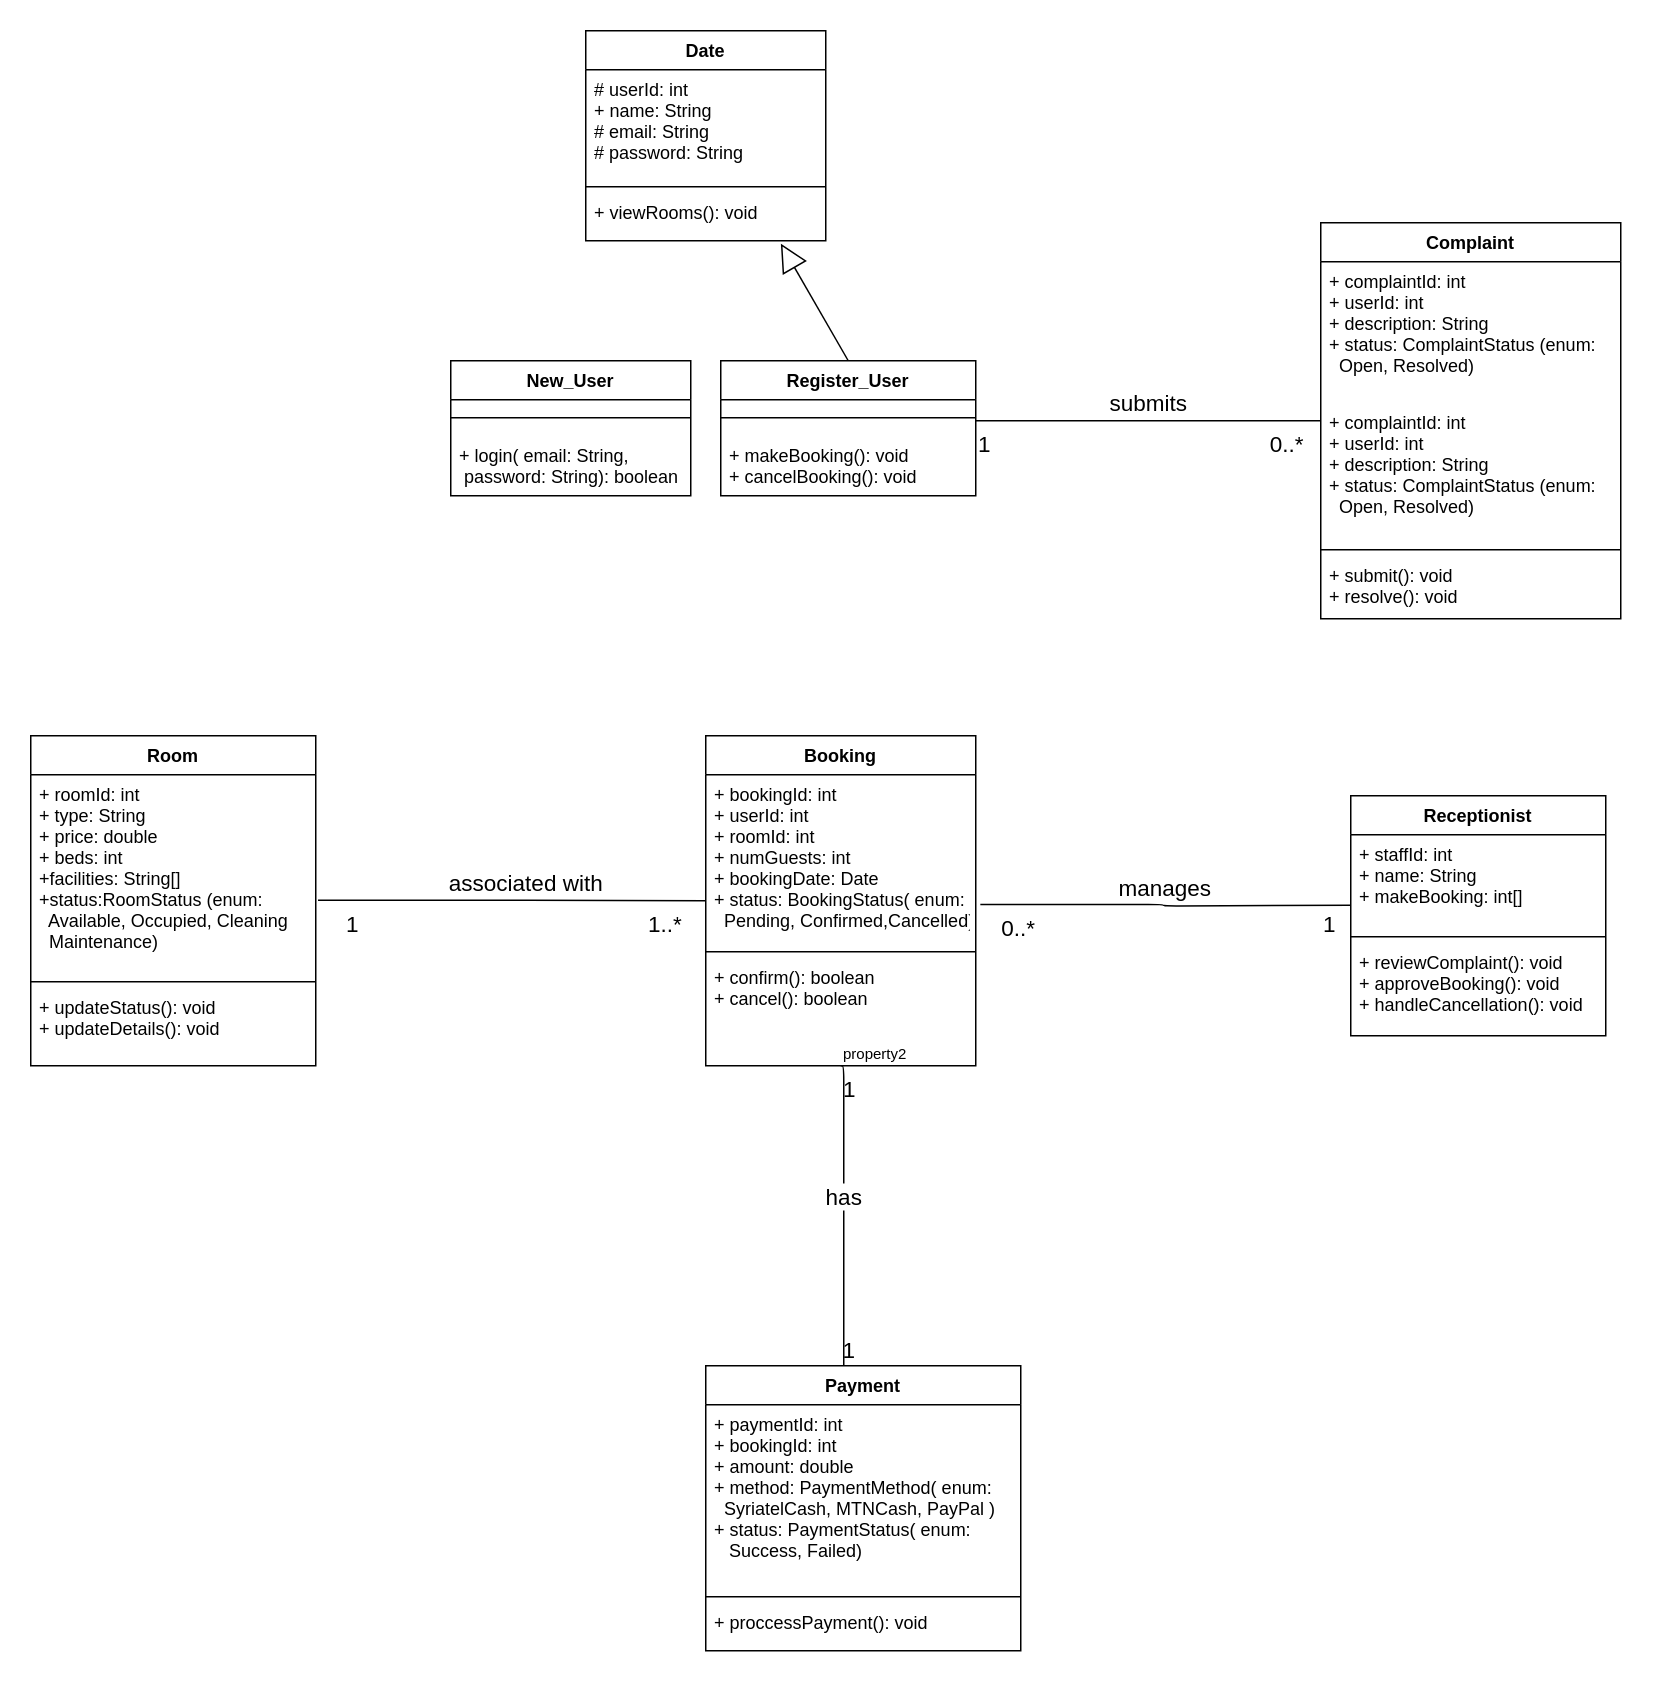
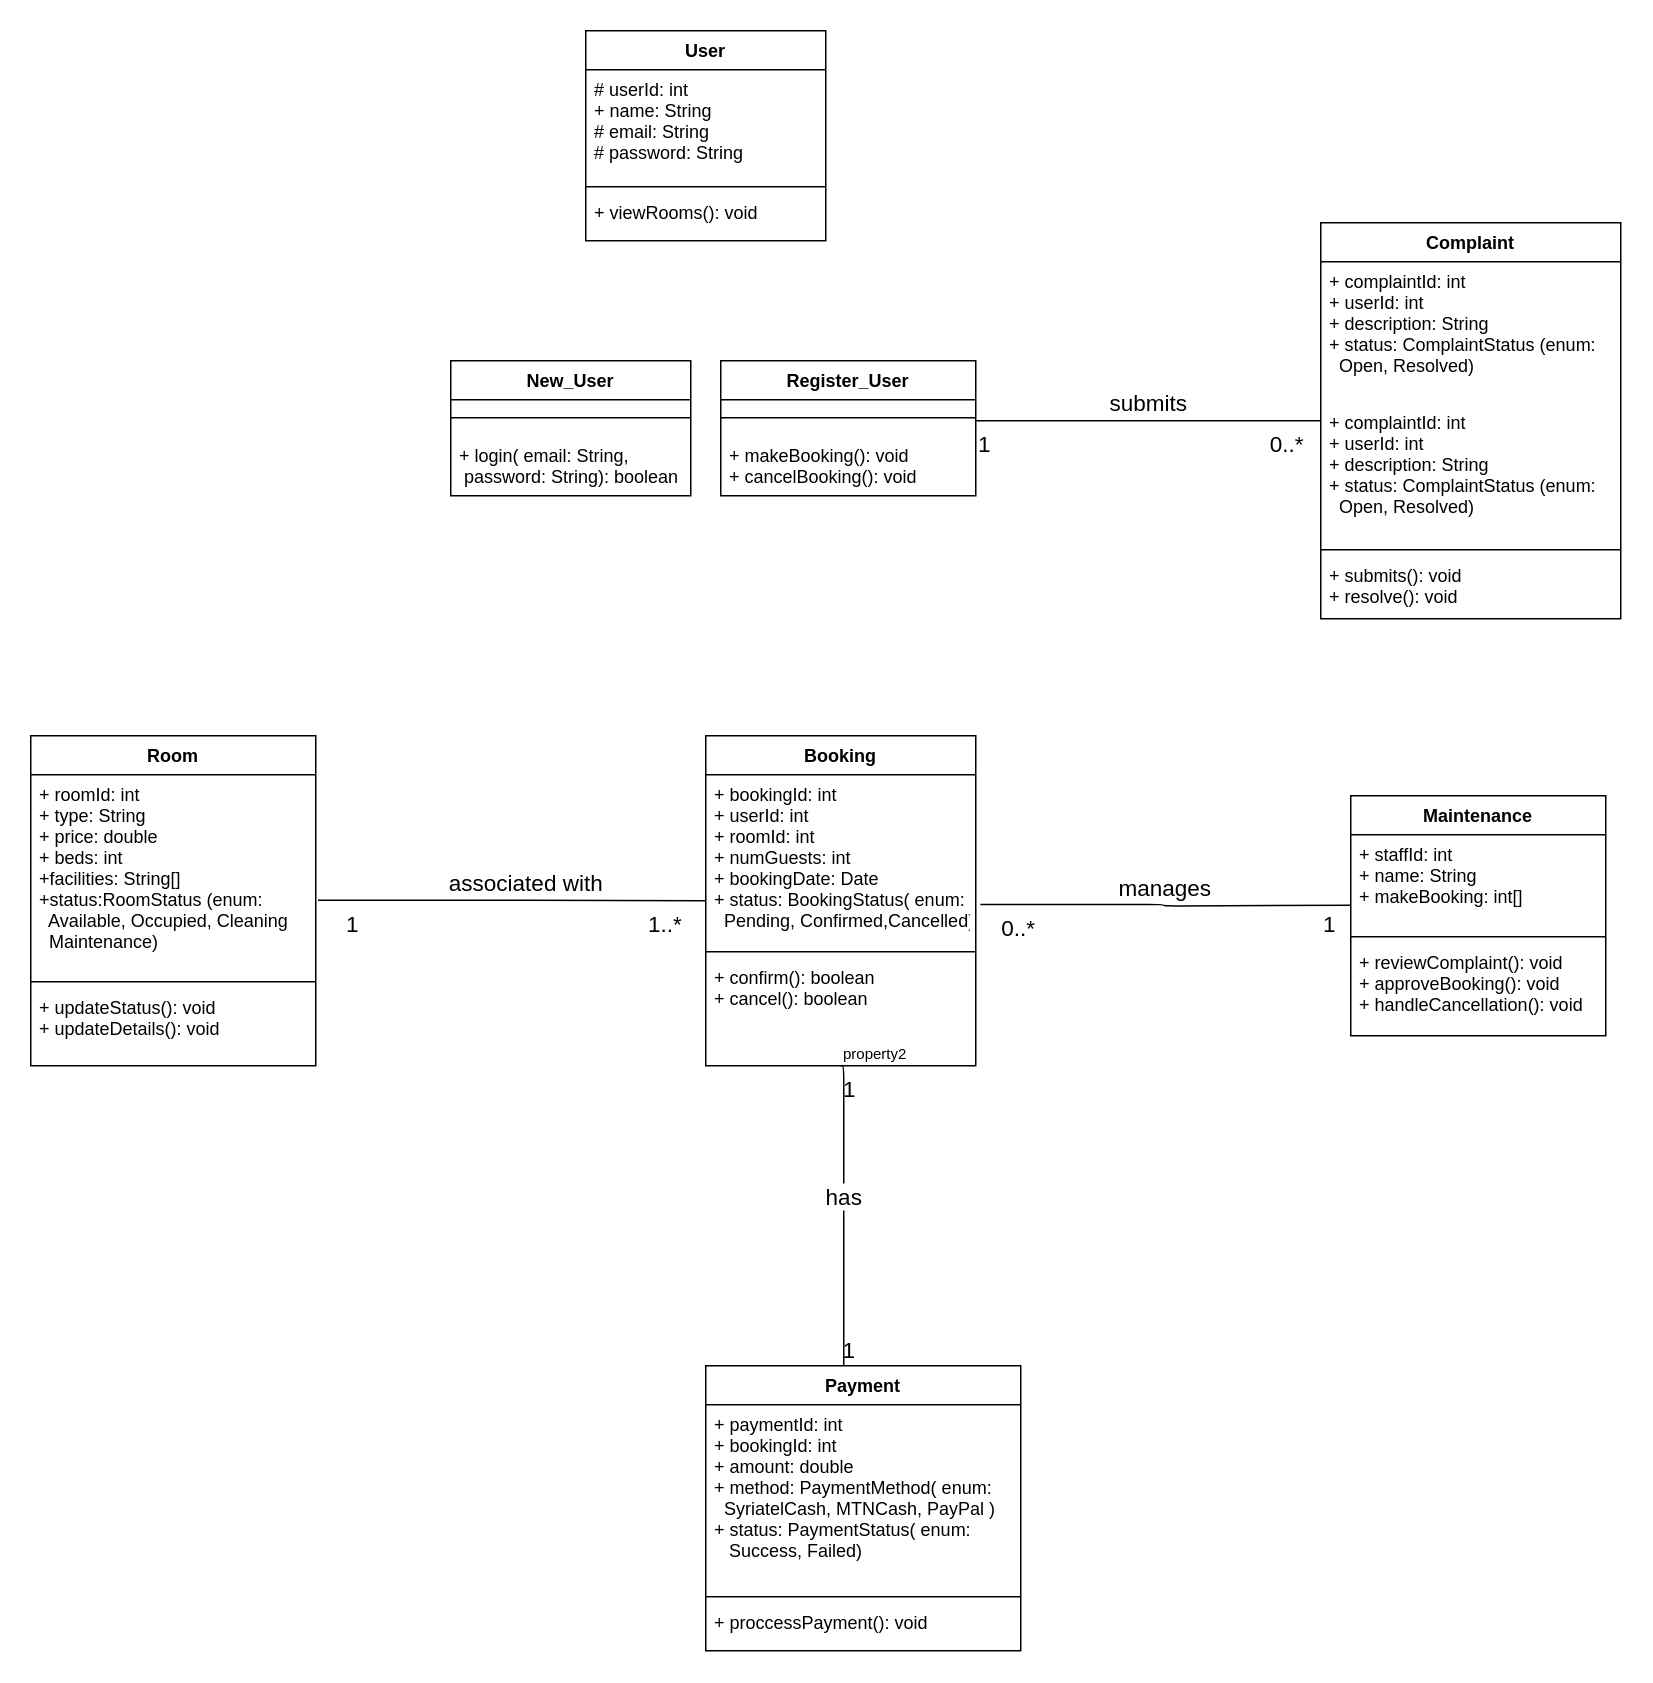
node "Date": label "Date" -> "User"
edge "Register_User" -> "+ viewRooms(): void": removed
node "+ submit(): void + resolve(): void": label "+ submit(): void + resolve(): void" -> "+ submits(): void + resolve(): void"
node "Receptionist": label "Receptionist" -> "Maintenance"
